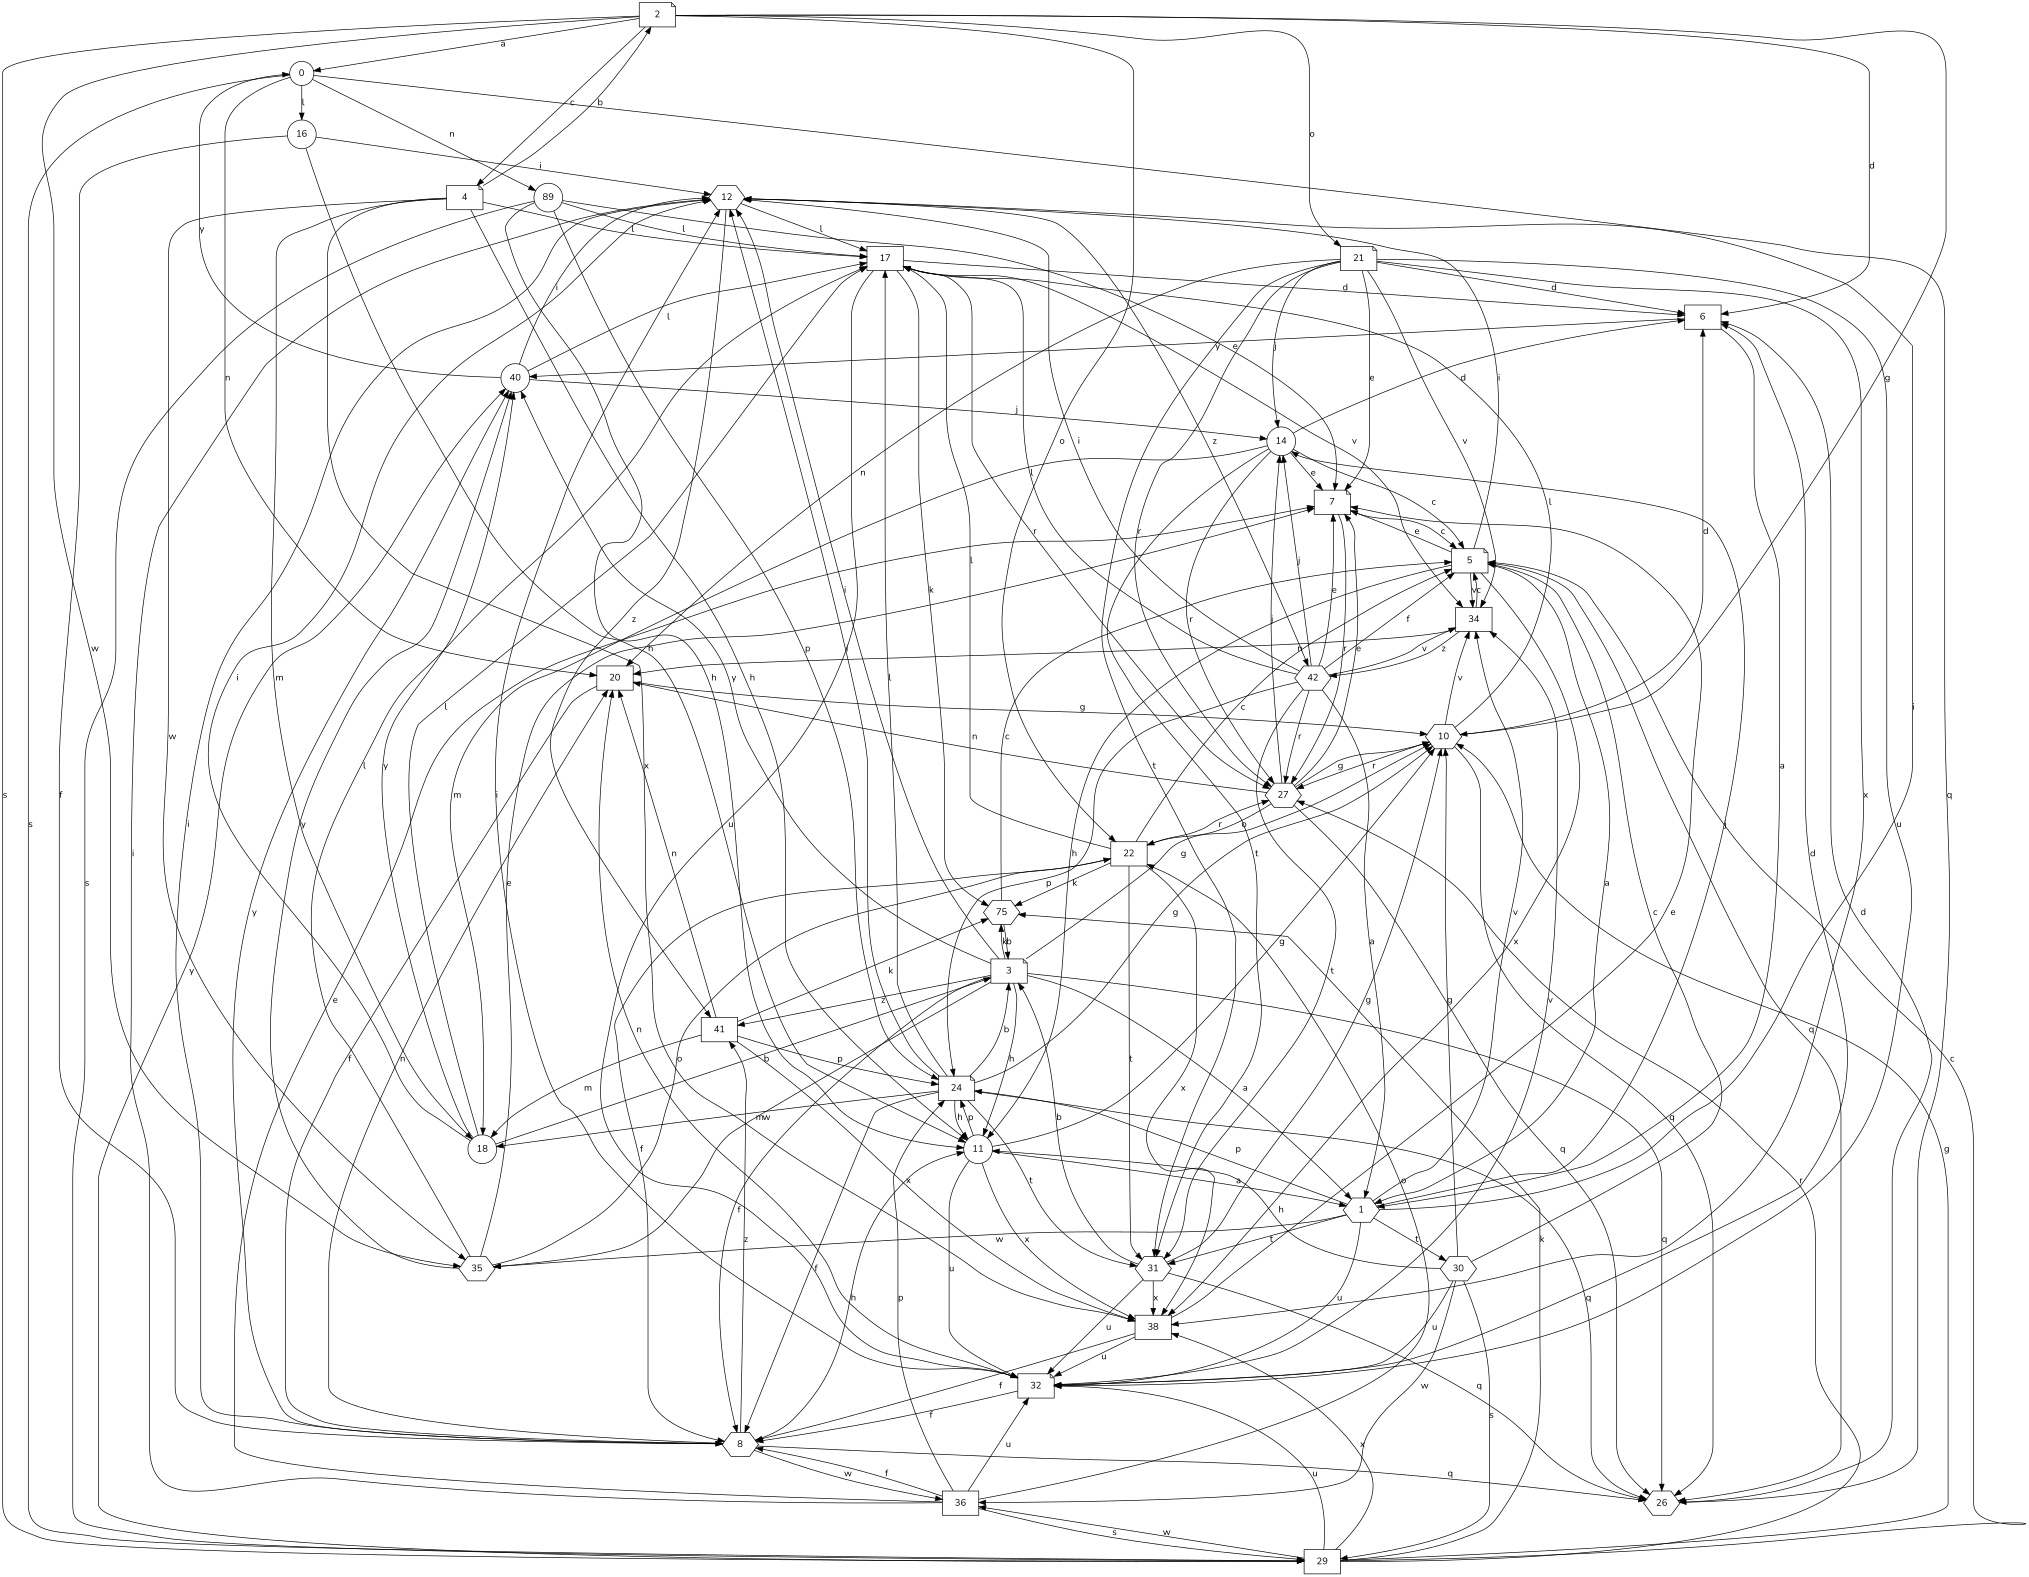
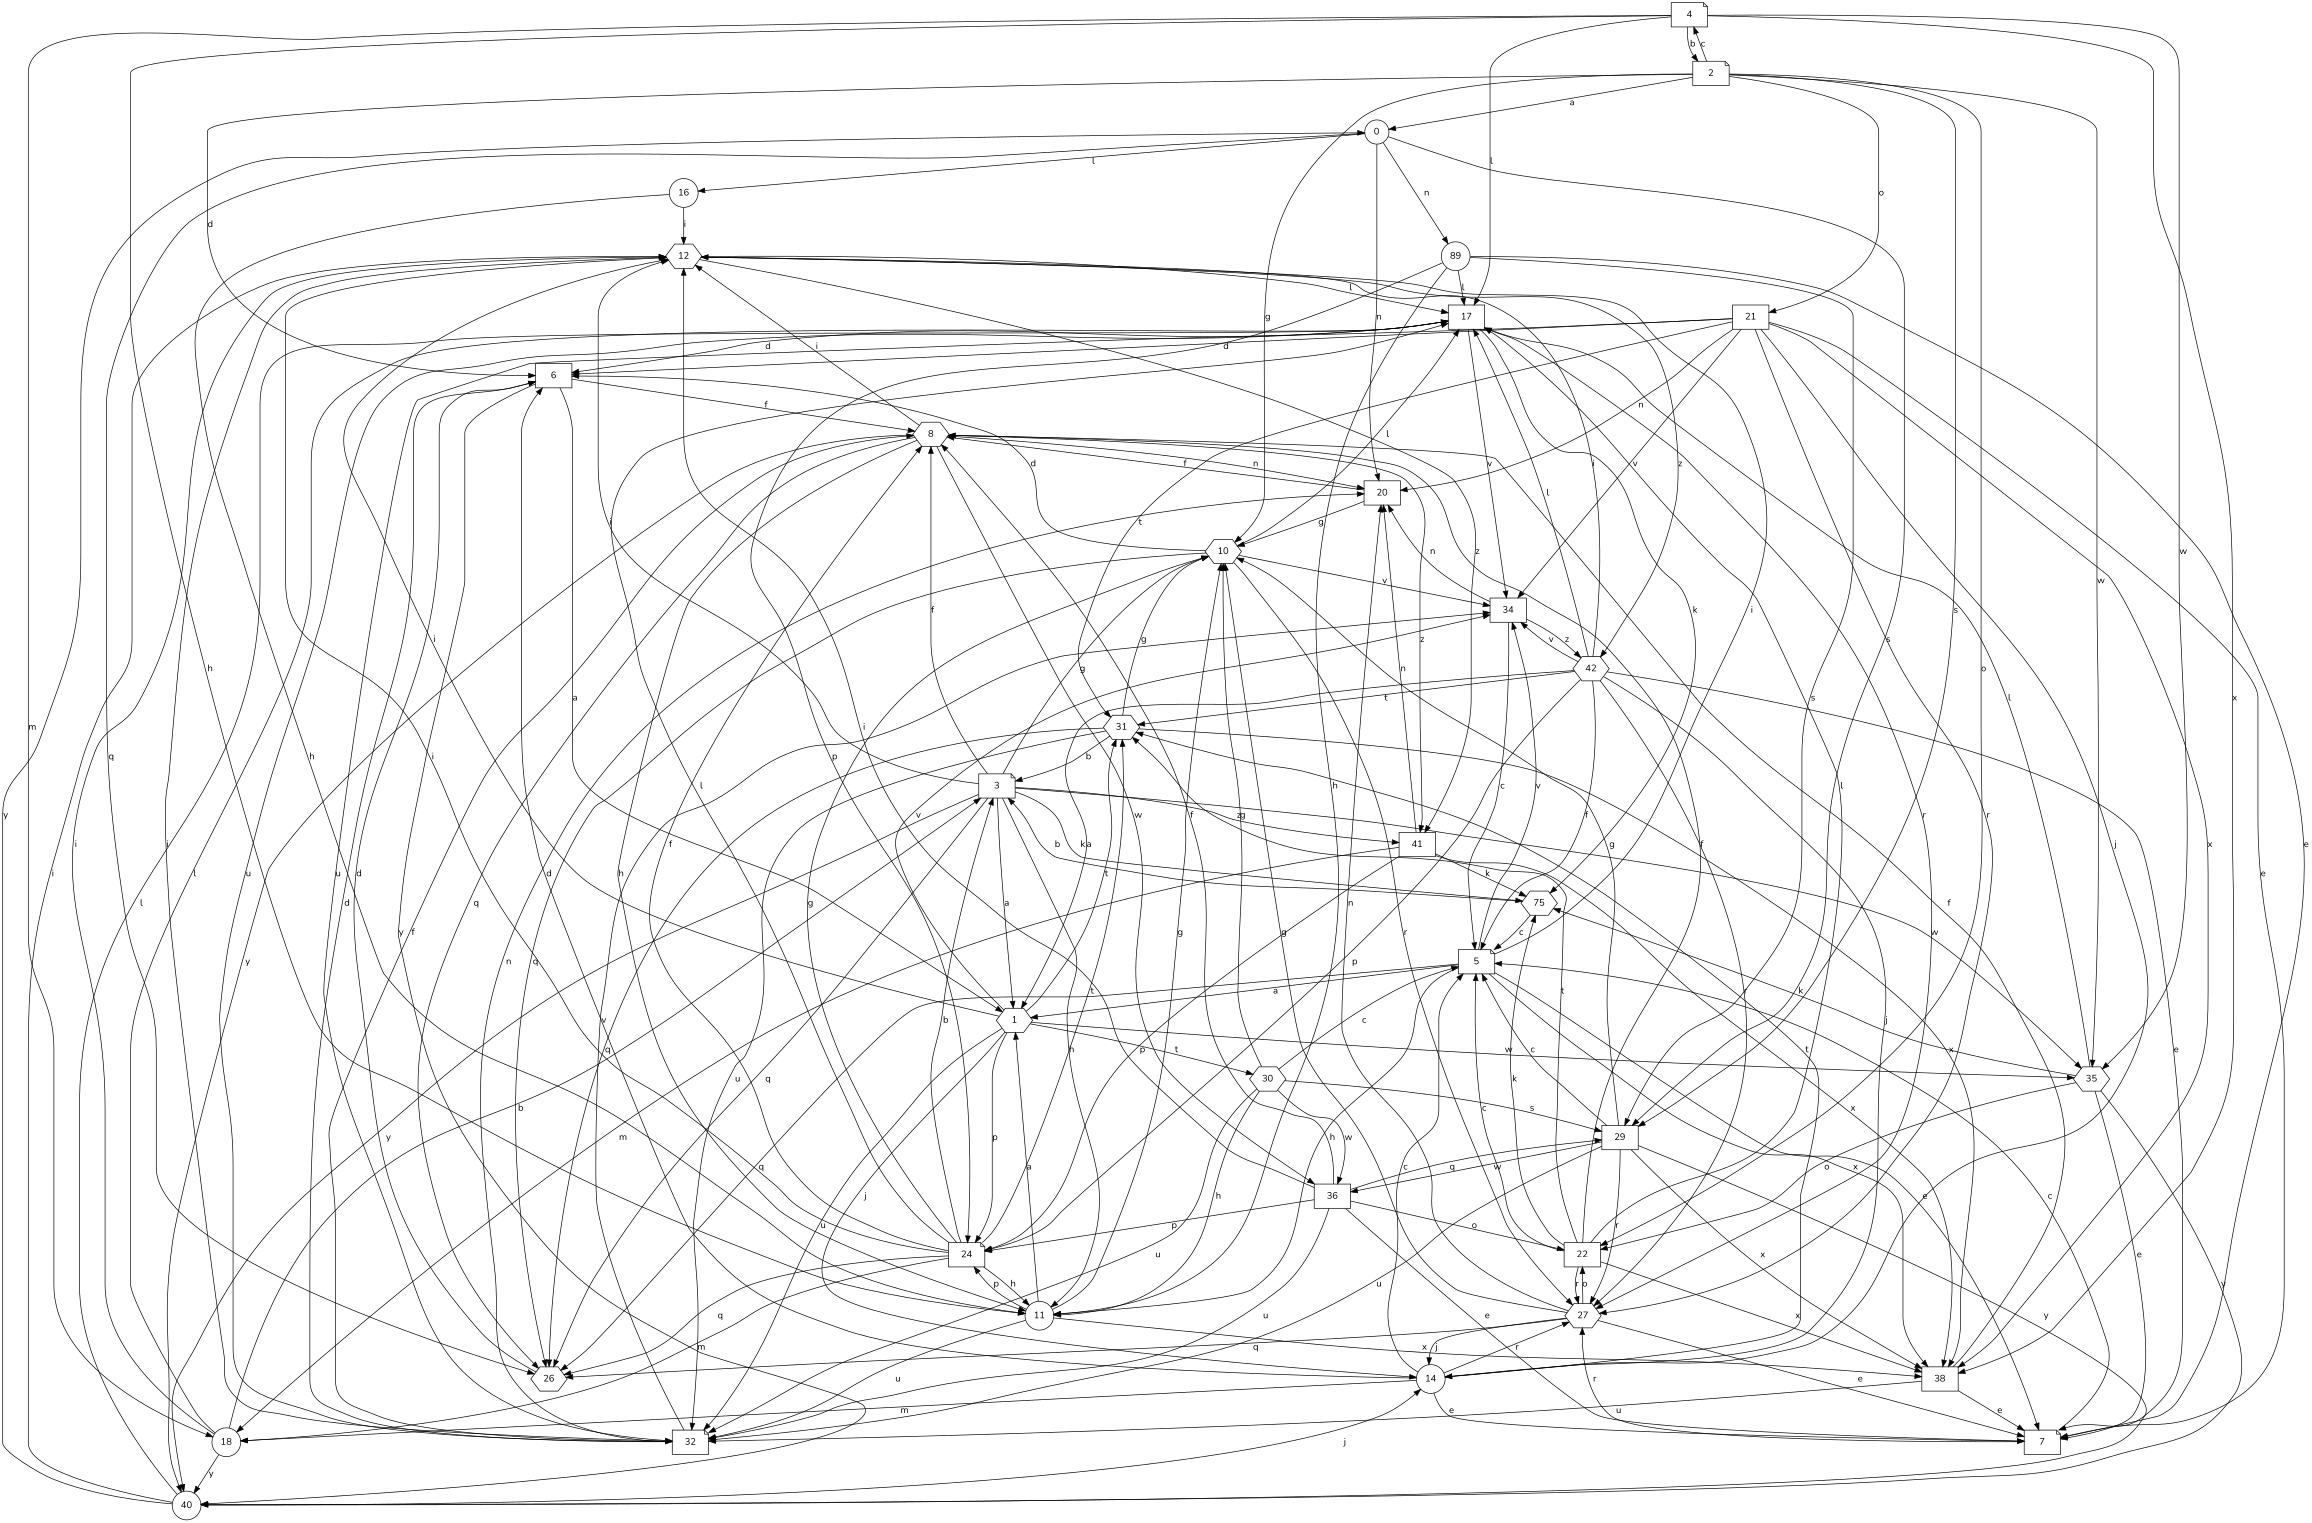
node "21": shape note -> box
edge "16" -> "8": now "6" -> "8"
edge "29" -> "75": now "35" -> "75"
edge "36" -> "29": label "s" -> "q"
